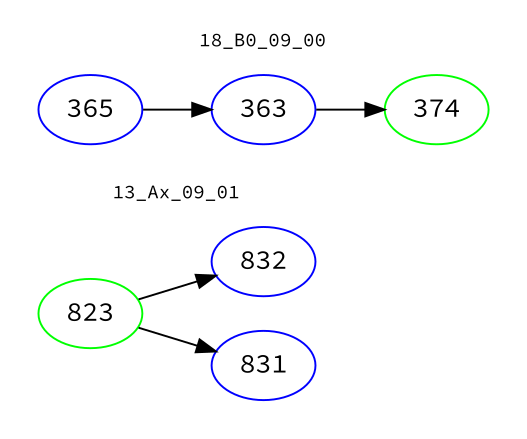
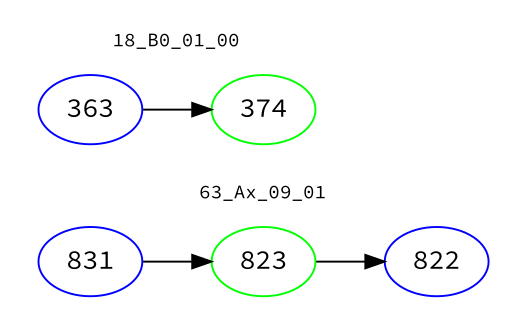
cluster "18_B0_09_00": label "18_B0_09_00" -> "18_B0_01_00"
node "365": removed
cluster "13_Ax_09_01": label "13_Ax_09_01" -> "63_Ax_09_01"
node "832": label "832" -> "822"
edge "823" -> "831": reversed
